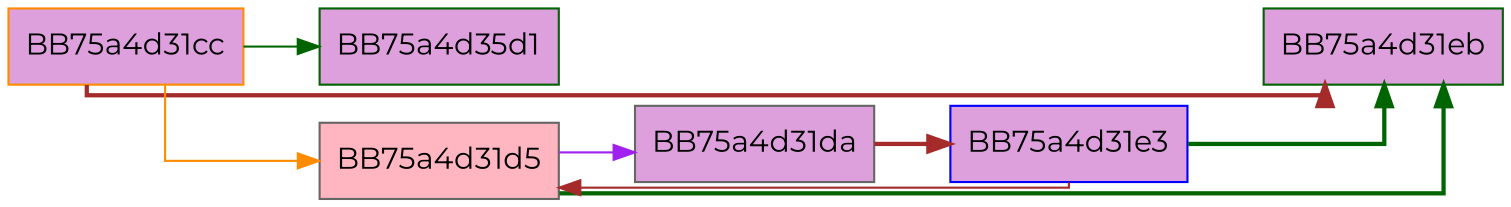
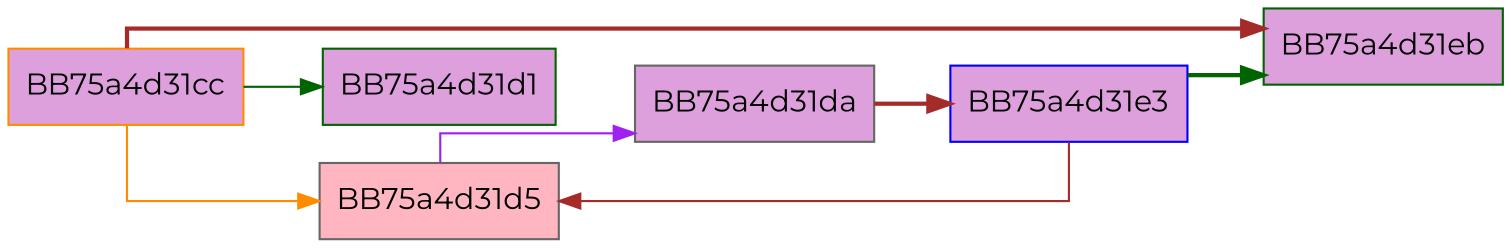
node "BB75a4d35d1": label "BB75a4d35d1" -> "BB75a4d31d1"
edge "BB75a4d31d5" -> "BB75a4d31eb": removed
